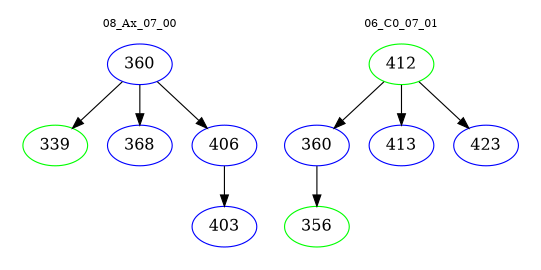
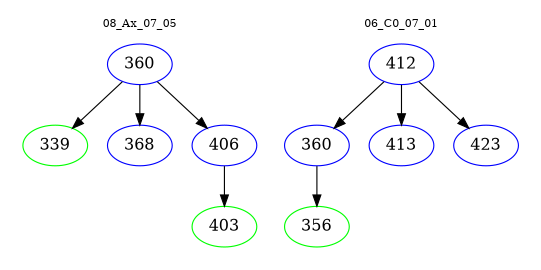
cluster "08_Ax_07_00": label "08_Ax_07_00" -> "08_Ax_07_05"
node "412": color green -> blue
node "403": color blue -> green
